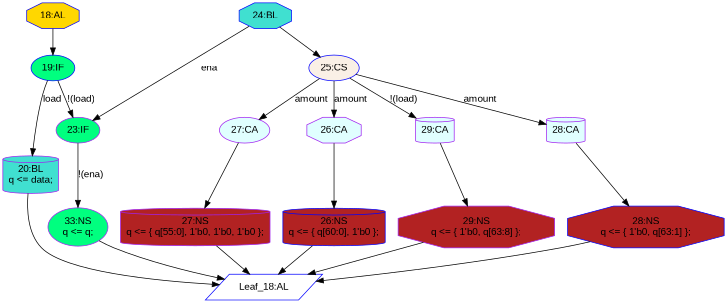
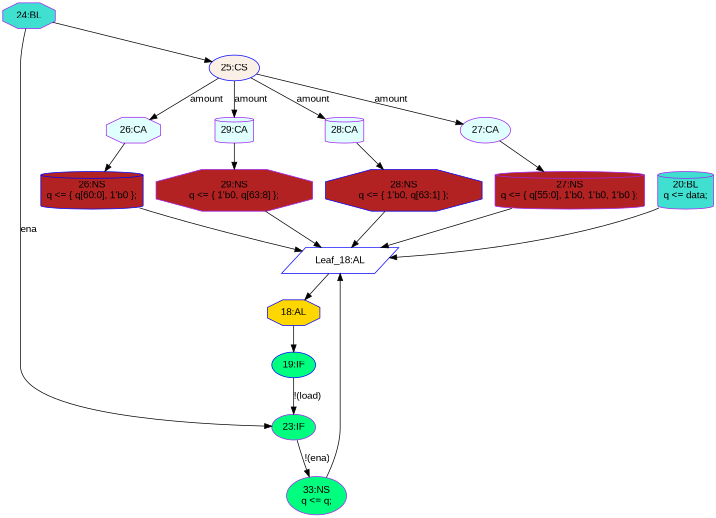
node "24:BL": color blue -> purple
edge "25:CS" -> "29:CA": label "!(load)" -> "amount"
edge "19:IF" -> "20:BL q <= data;": removed, label "load"
edge "Leaf_18:AL" -> "18:AL": added
